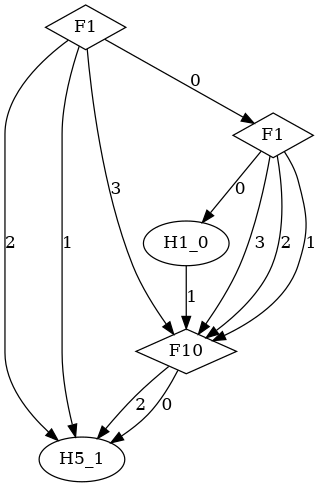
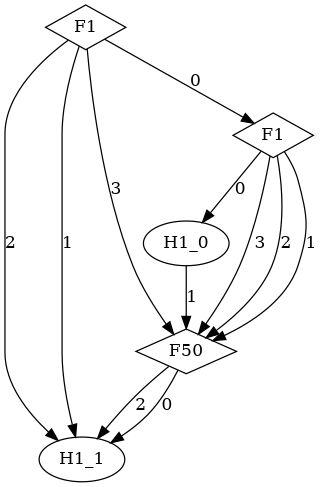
node "F10": label "F10" -> "F50"
node "H5_1": label "H5_1" -> "H1_1"
